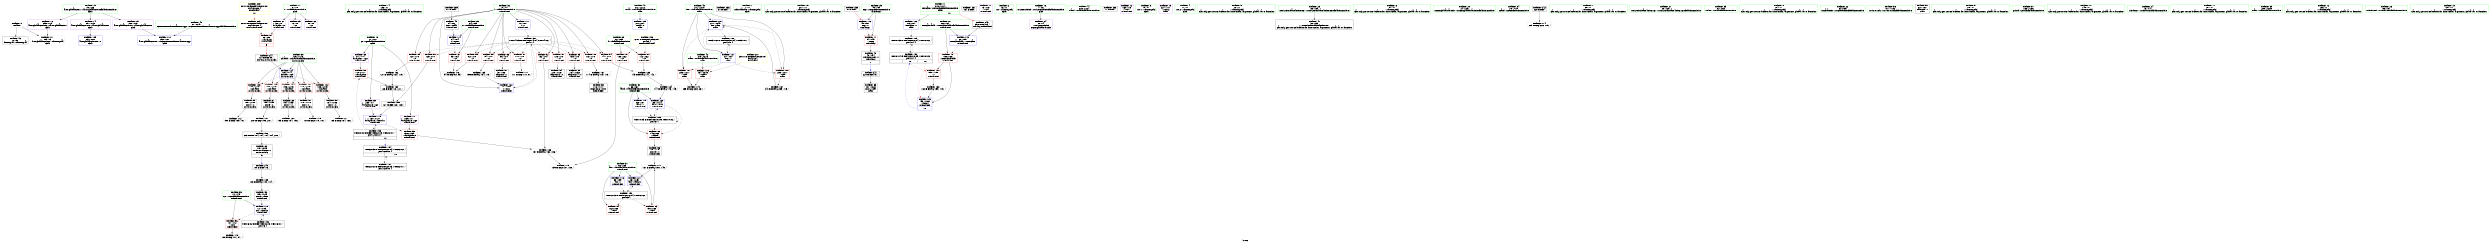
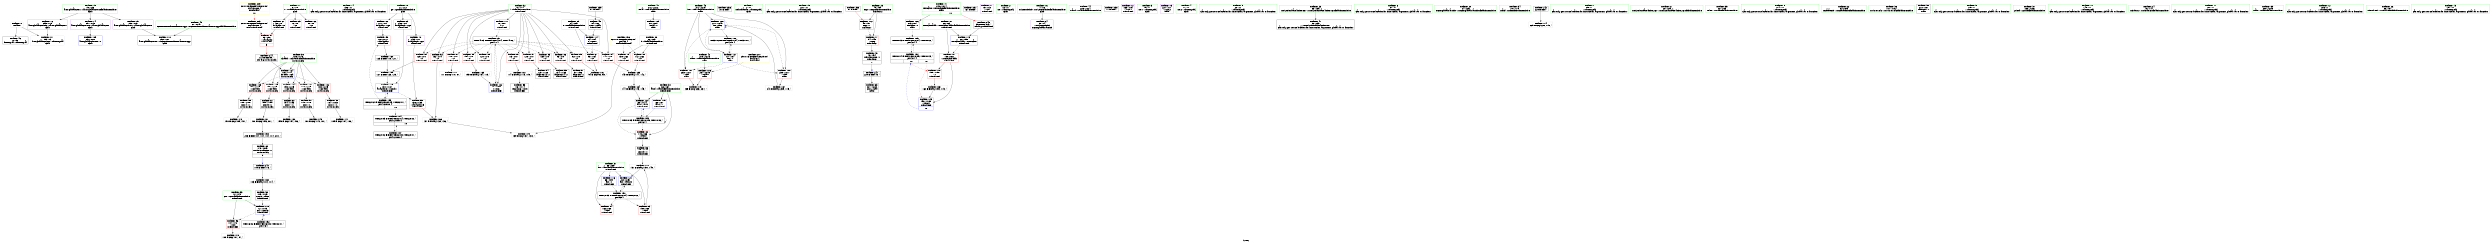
node "NodeID: 162": removed
